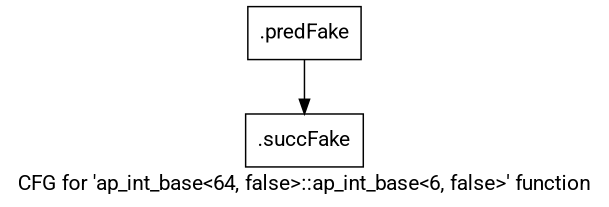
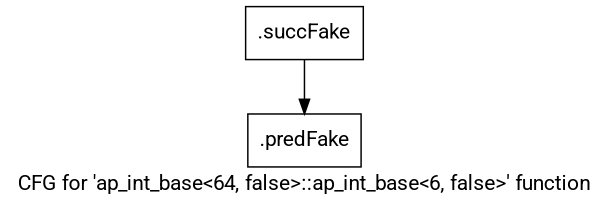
edge ".predFake" -> ".succFake": reversed
